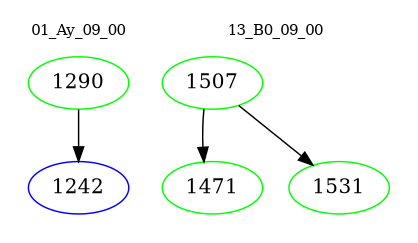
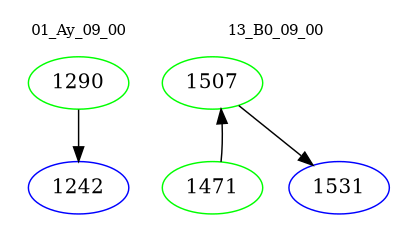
edge "1507" -> "1471": reversed
node "1531": color green -> blue
